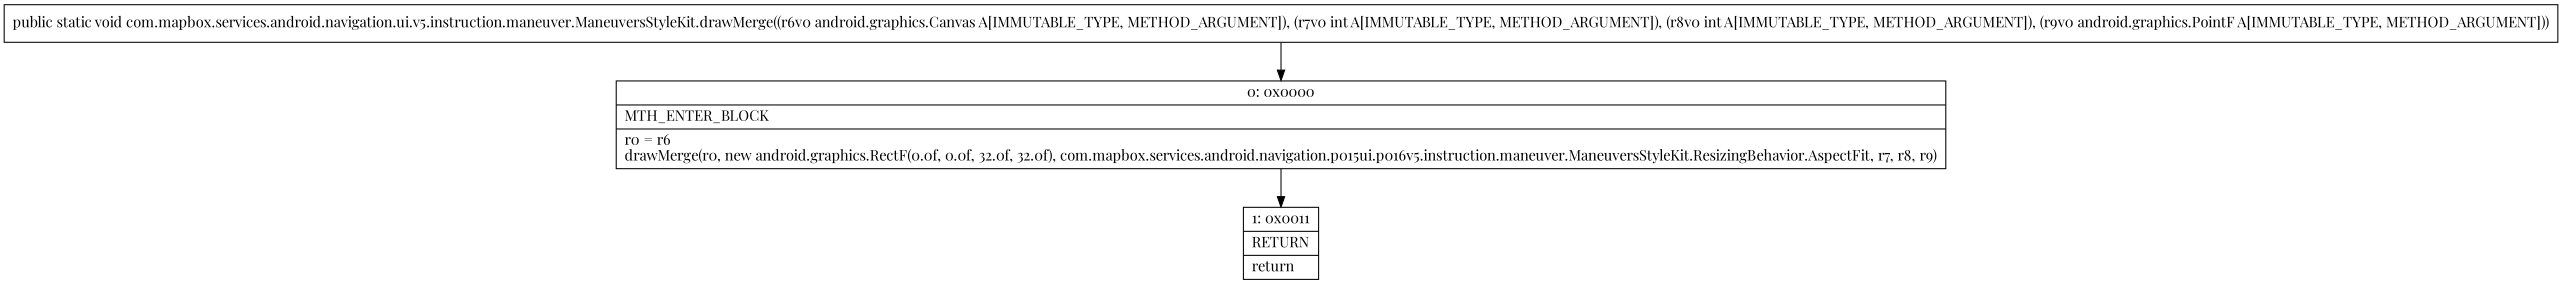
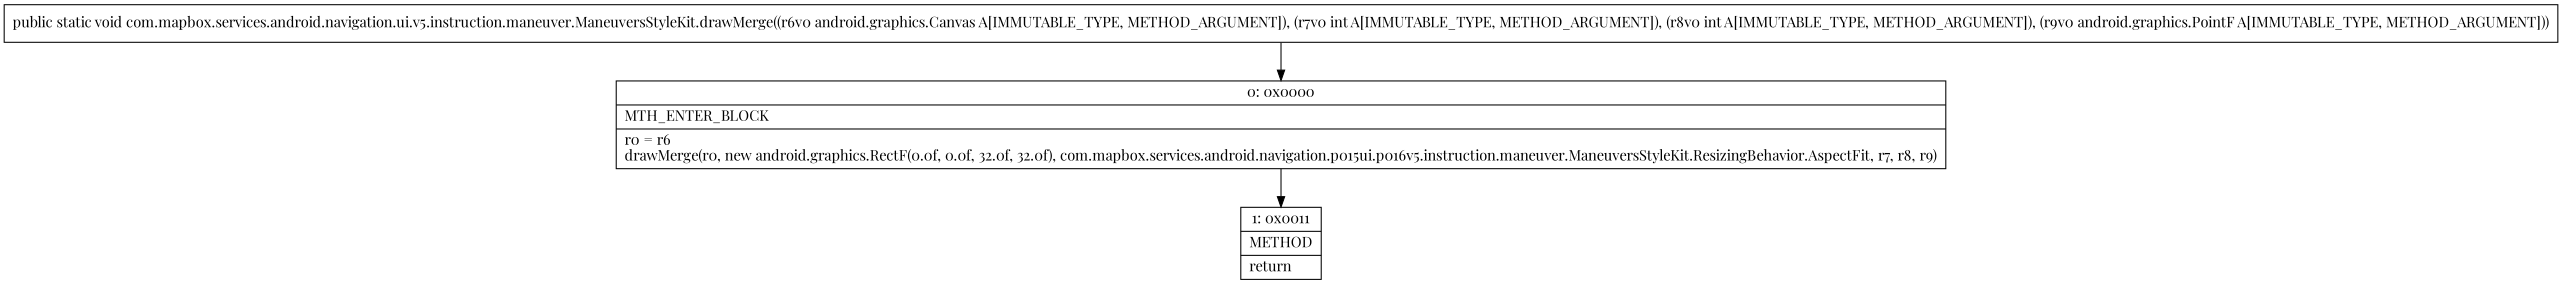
node "1: 0x0011": text "RETURN" -> "METHOD"
